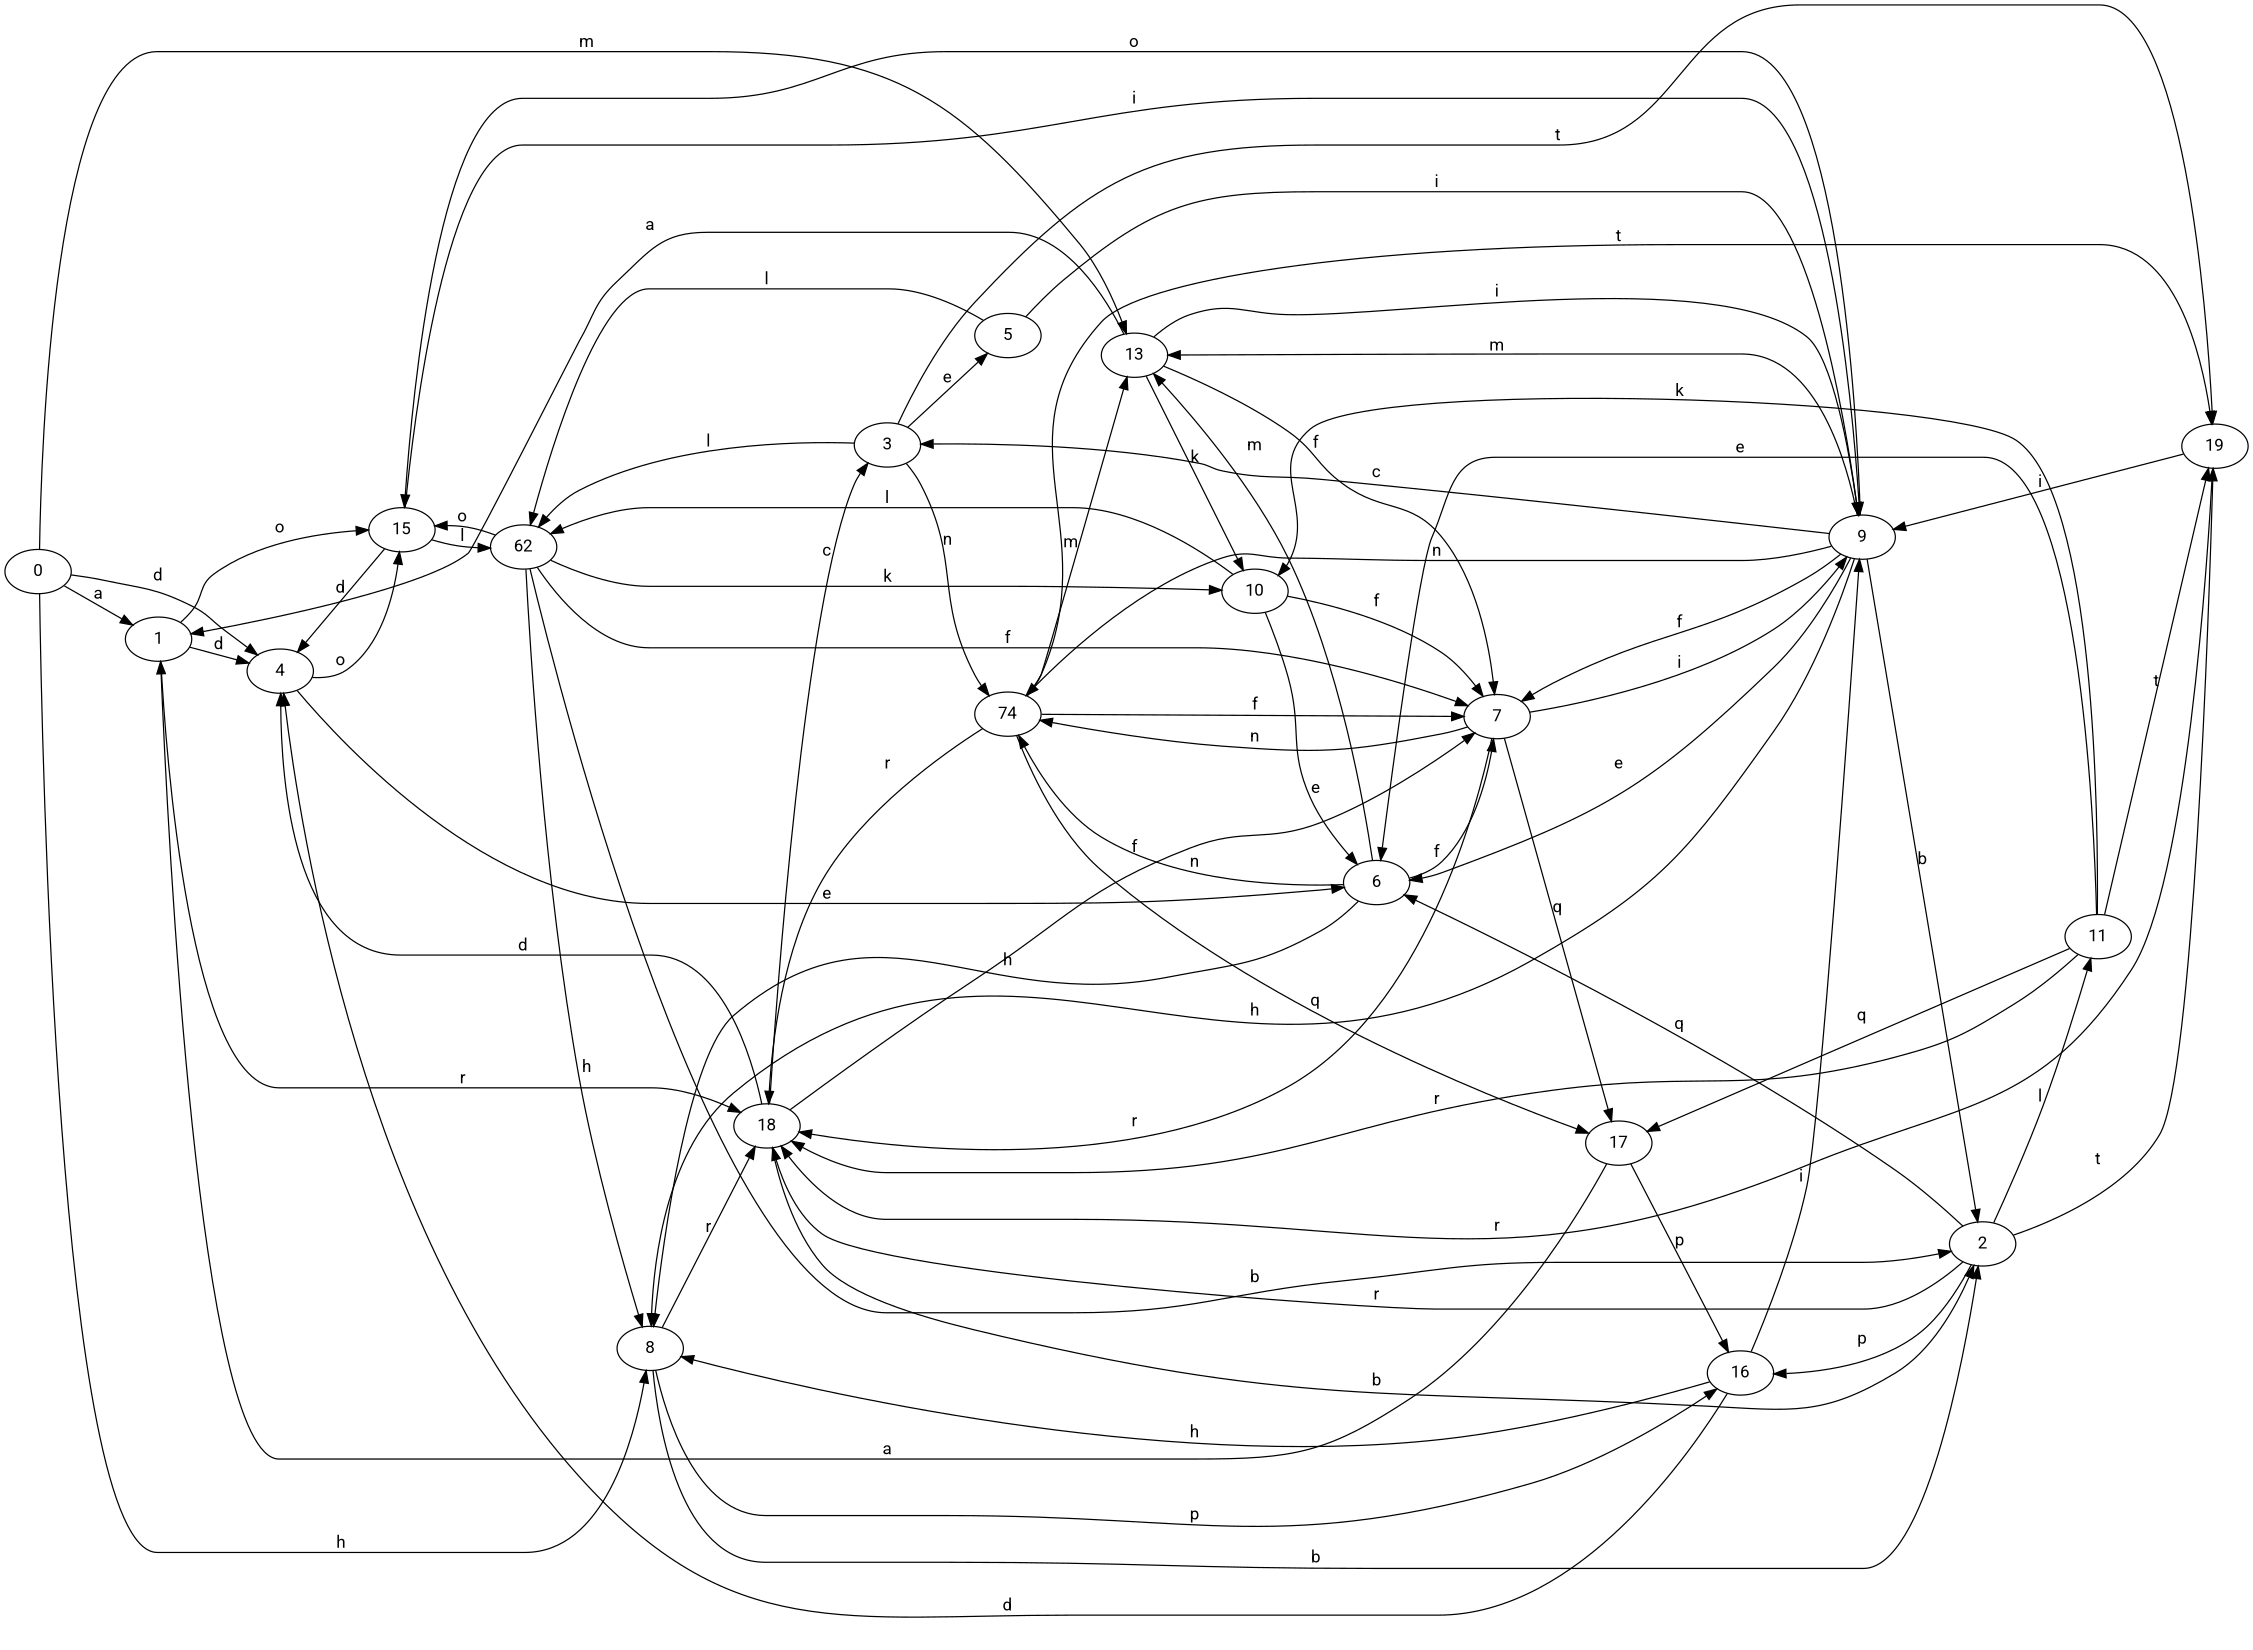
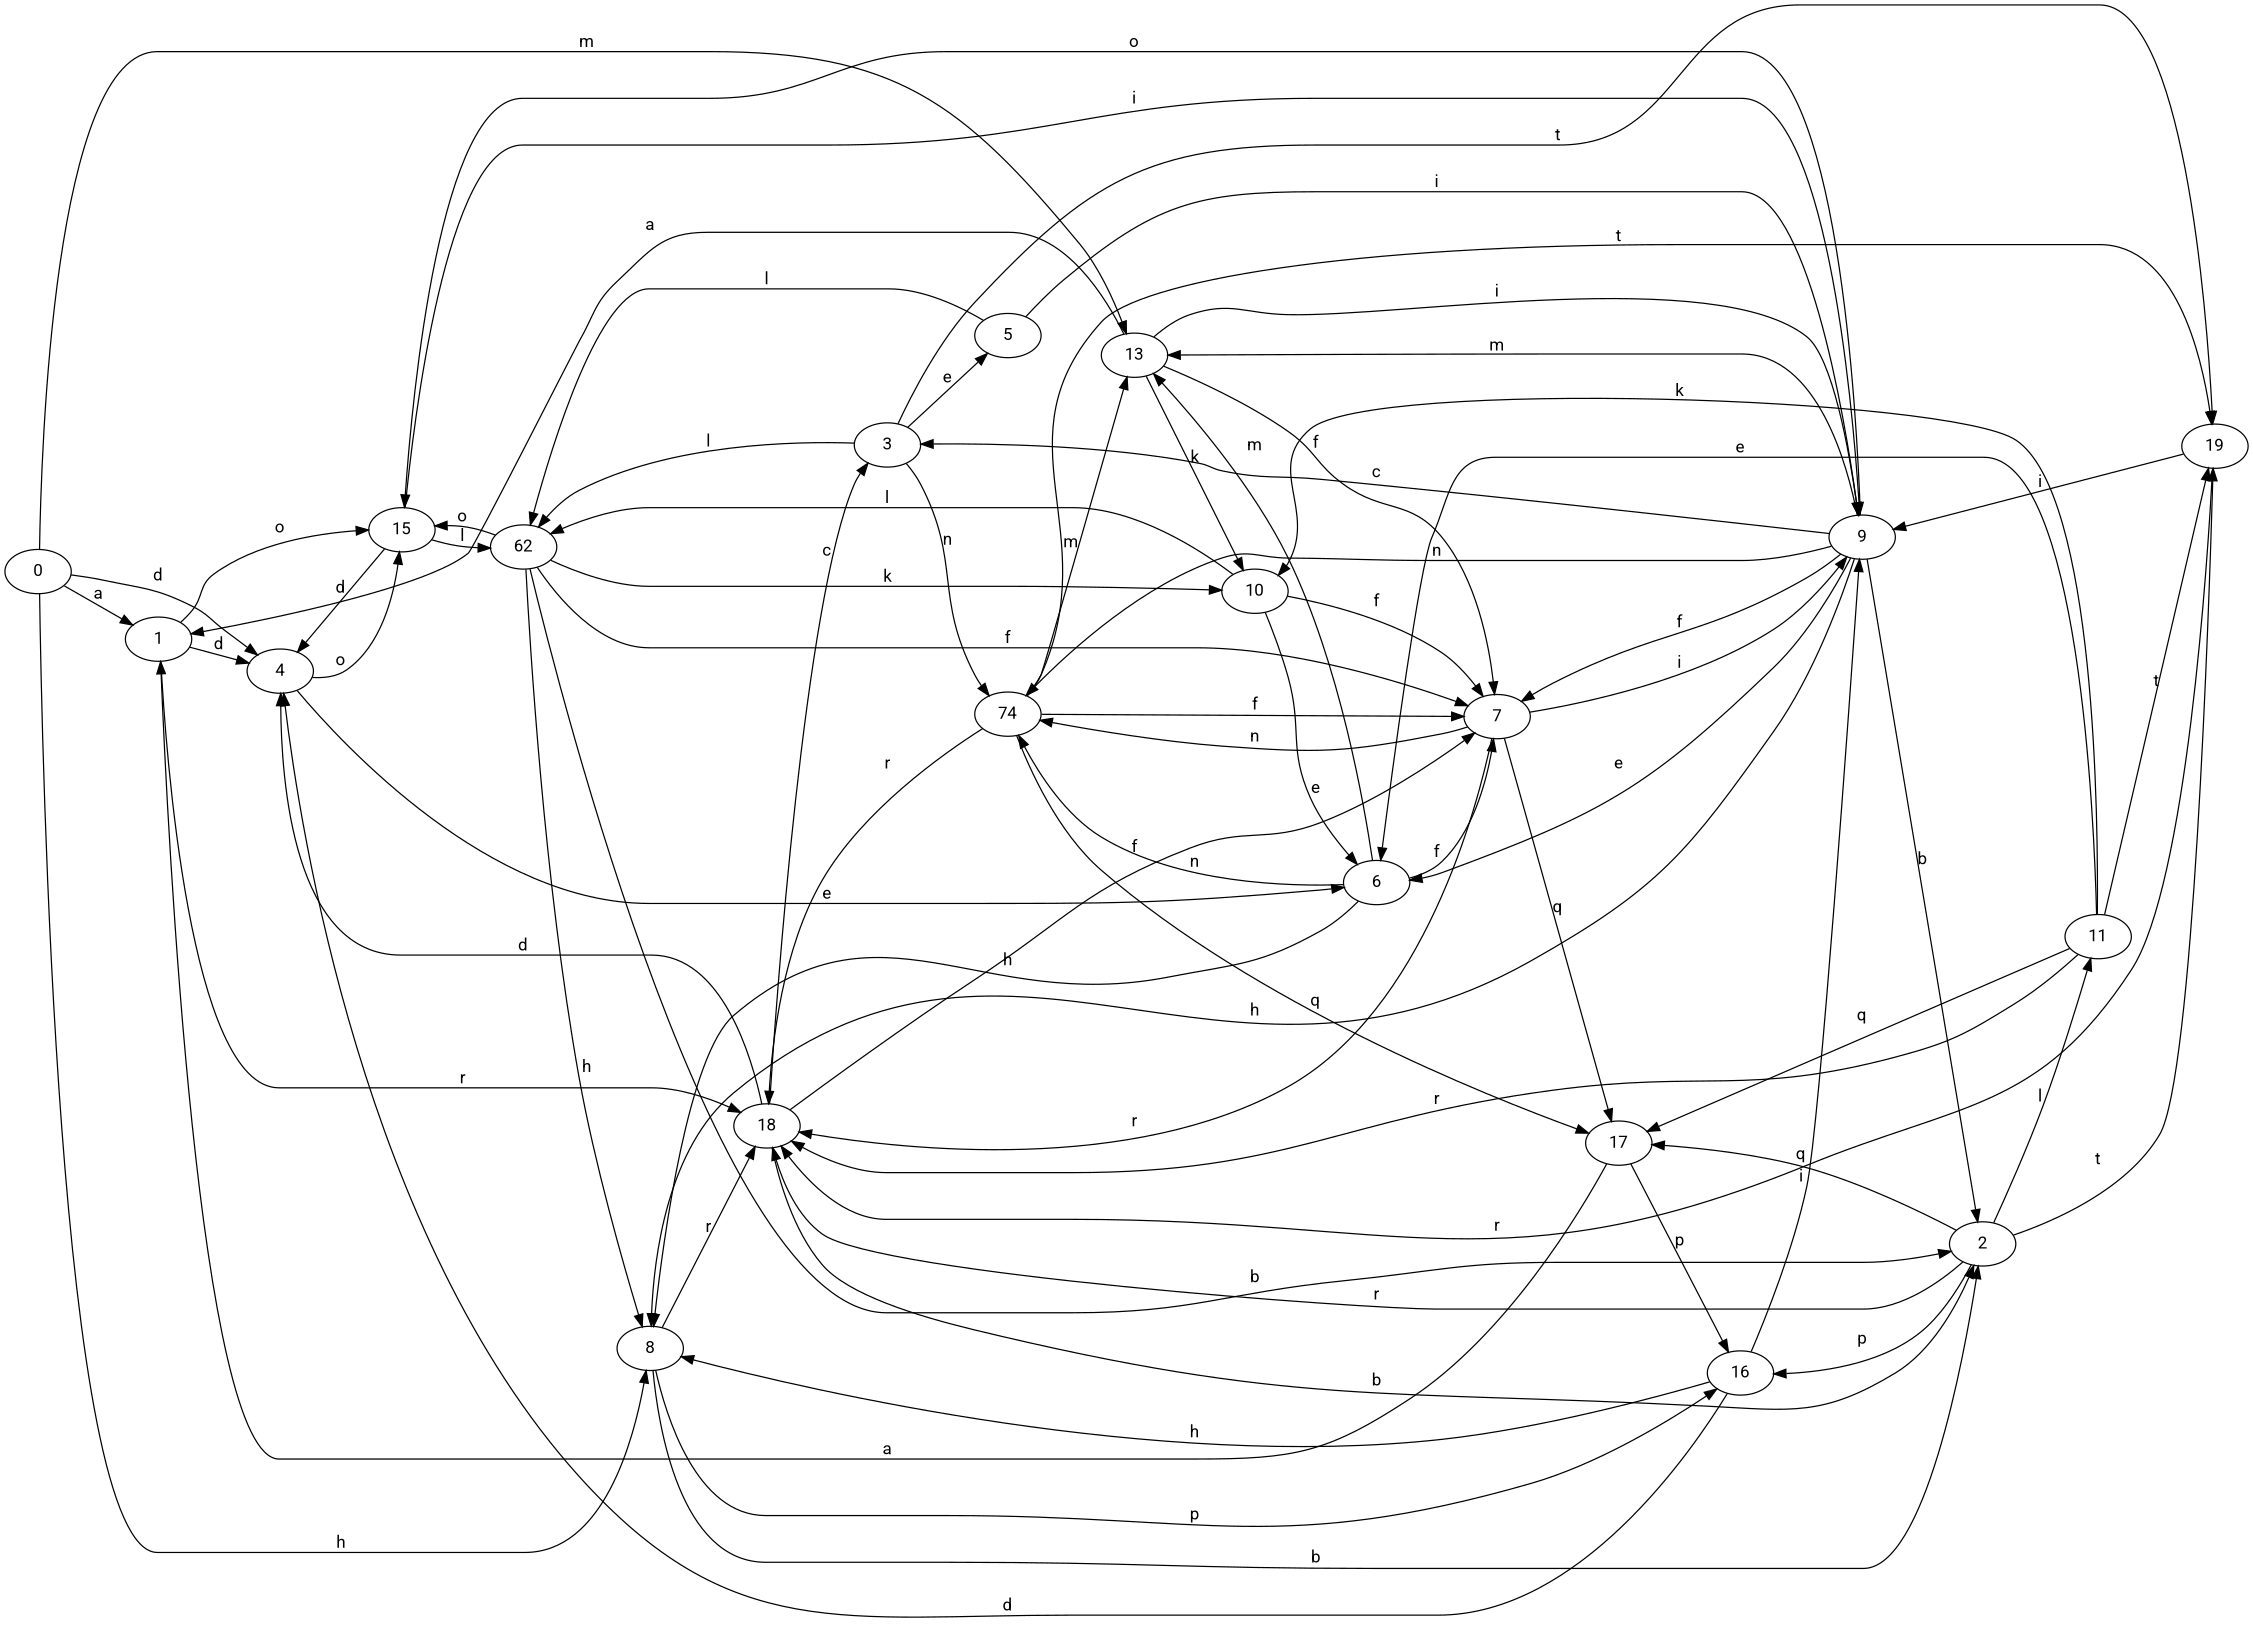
edge "2" -> "6": now "2" -> "17"
